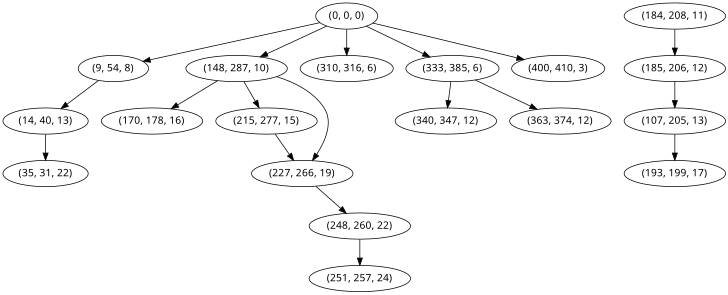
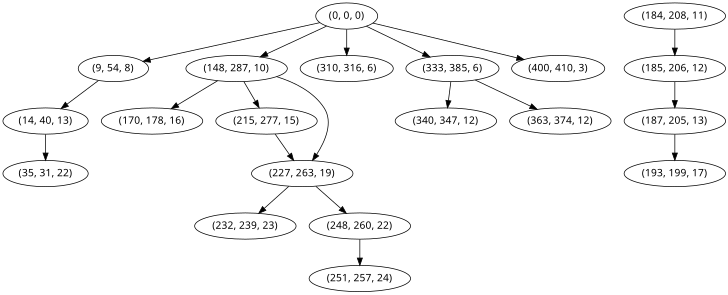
node "(107, 205, 13)": label "(107, 205, 13)" -> "(187, 205, 13)"
node "(227, 266, 19)": label "(227, 266, 19)" -> "(227, 263, 19)"
node "(232, 239, 23)": added
